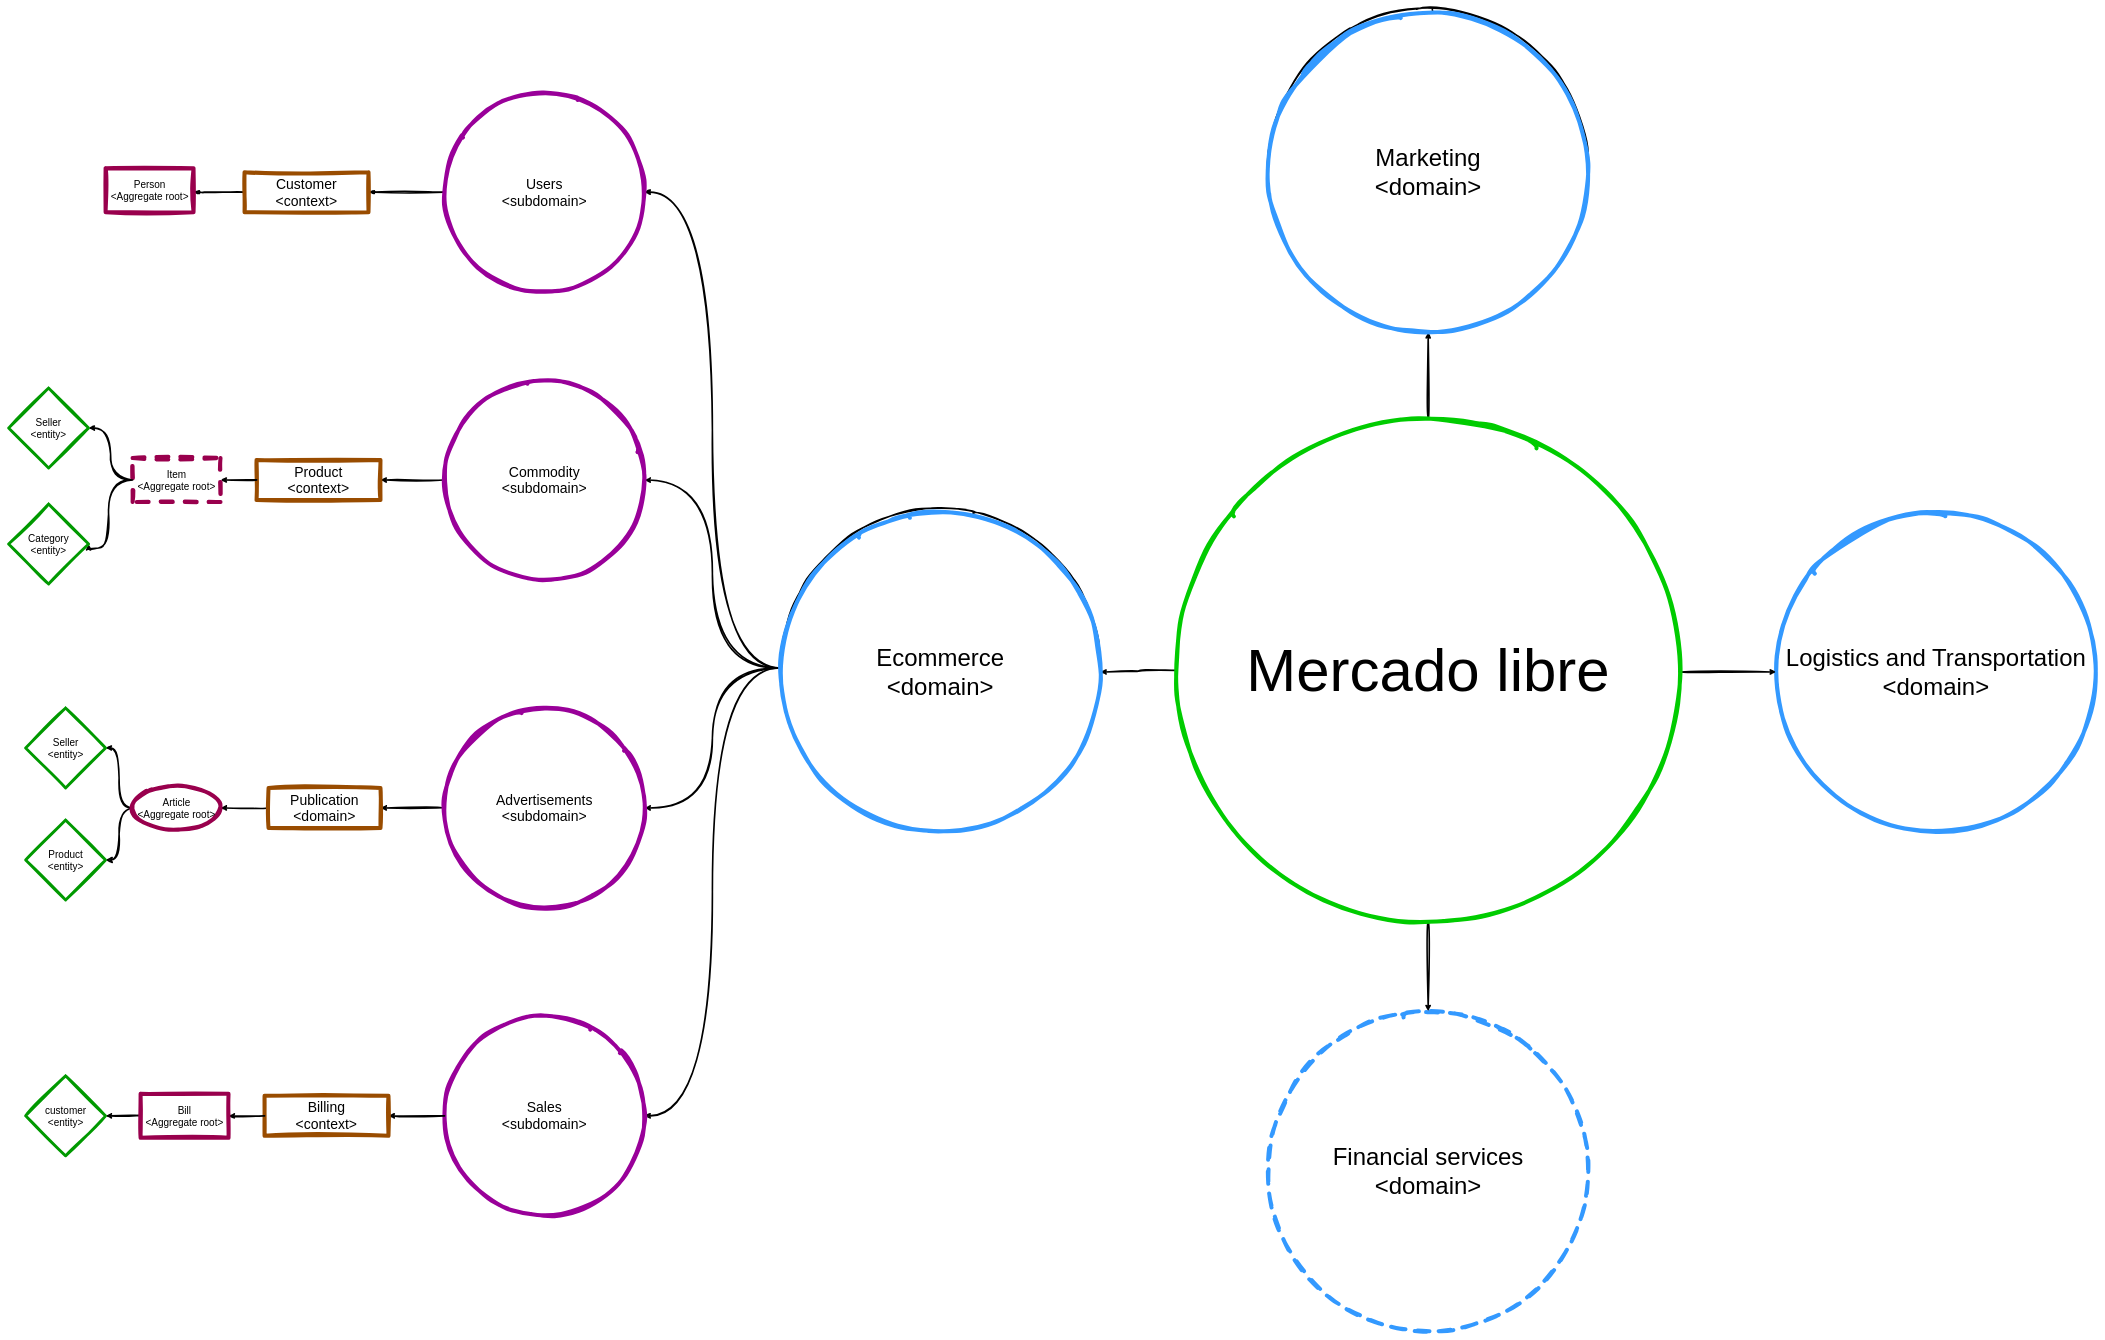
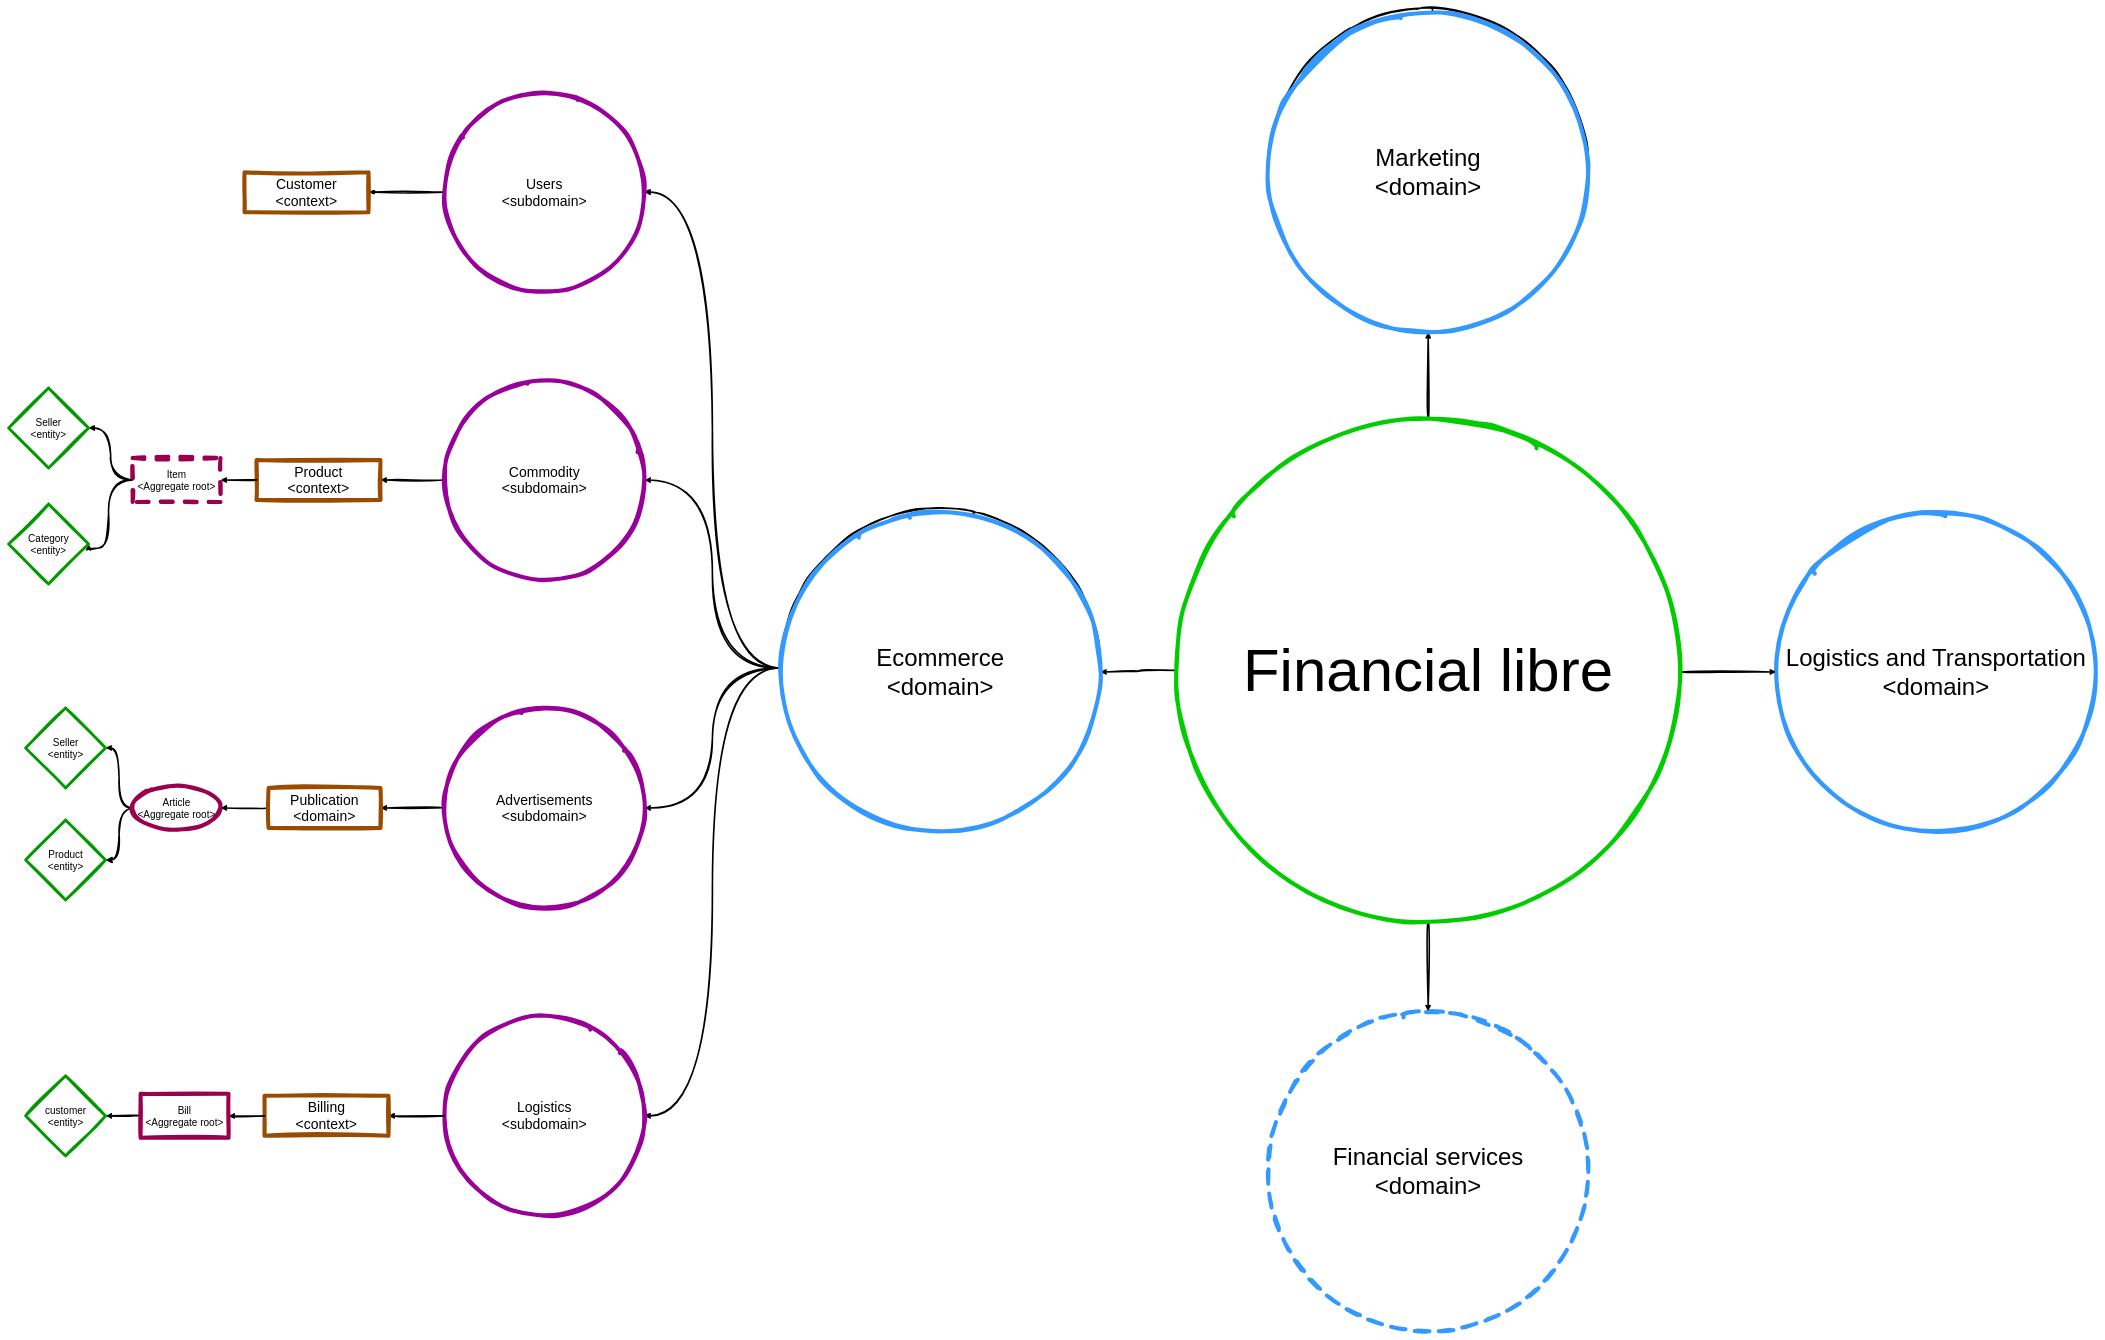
node "Person<Aggregate root>": removed
edge "Customer <context>" -> "Person<Aggregate root>": removed
node "Mercado libre": label "Mercado libre" -> "Financial libre"
node "Sales <subdomain>": label "Sales <subdomain>" -> "Logistics <subdomain>"
